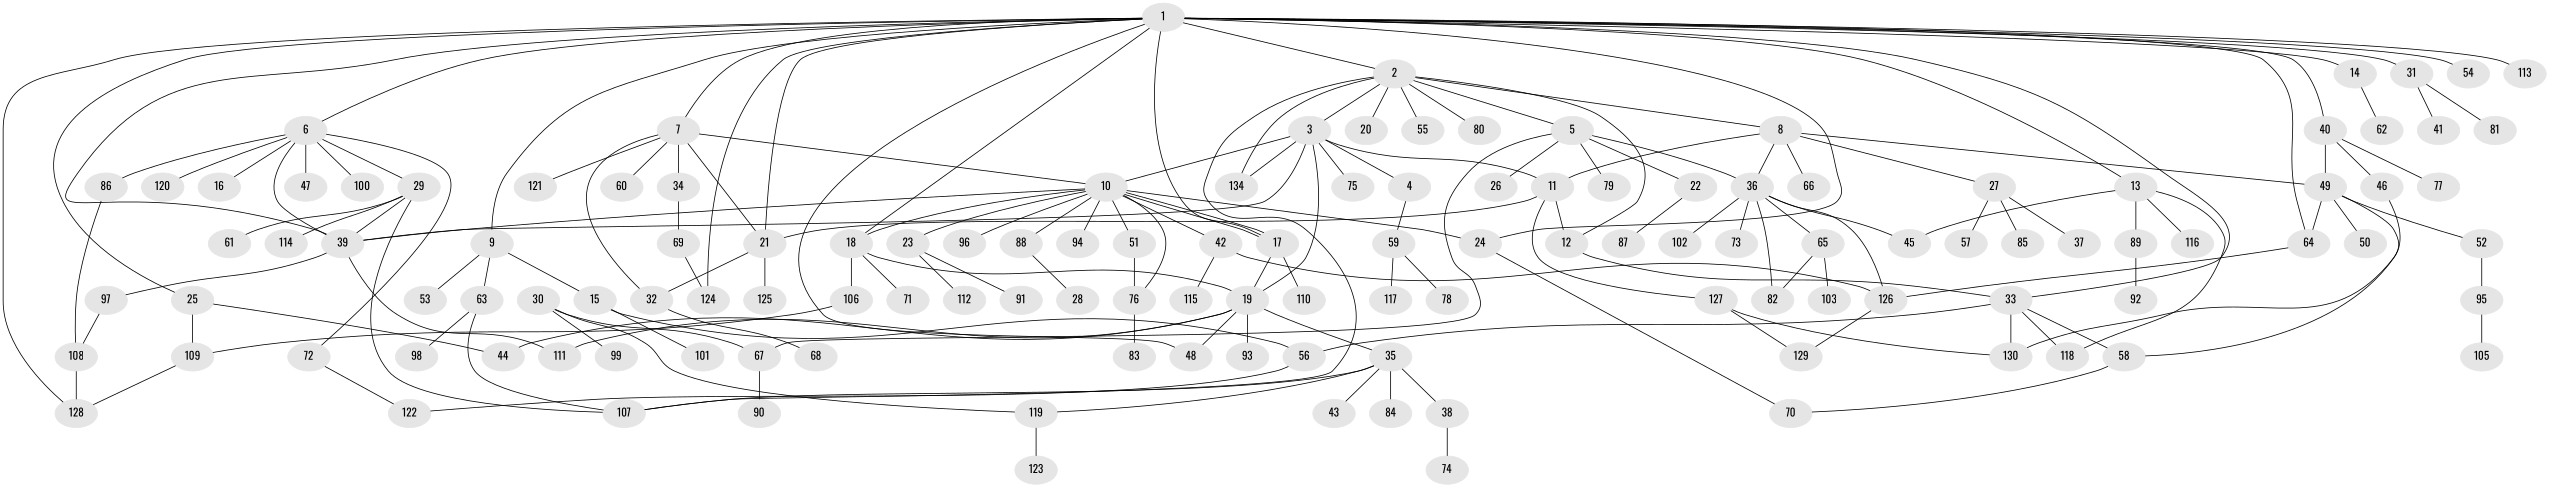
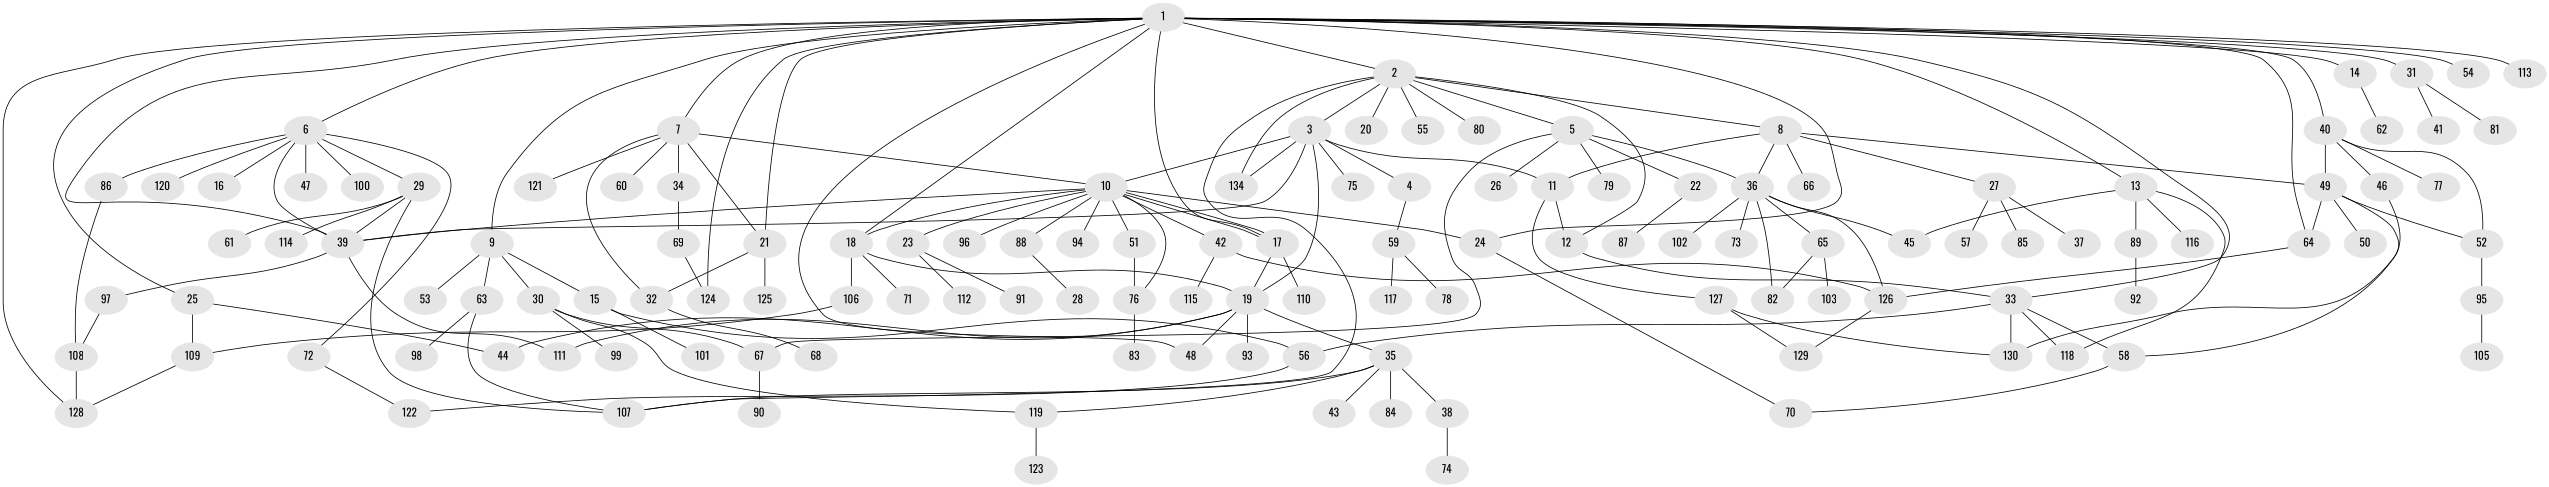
edge "40" -- "52": added
edge "11" -- "21": removed
edge "9" -- "30": added
